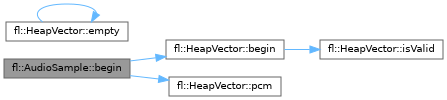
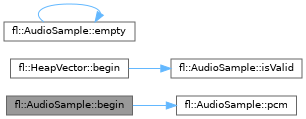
node "fl::HeapVector::empty": label "fl::HeapVector::empty" -> "fl::AudioSample::empty"
node "fl::HeapVector::isValid": label "fl::HeapVector::isValid" -> "fl::AudioSample::isValid"
edge "fl::AudioSample::begin" -> "fl::HeapVector::begin": removed
node "fl::HeapVector::pcm": label "fl::HeapVector::pcm" -> "fl::AudioSample::pcm"
